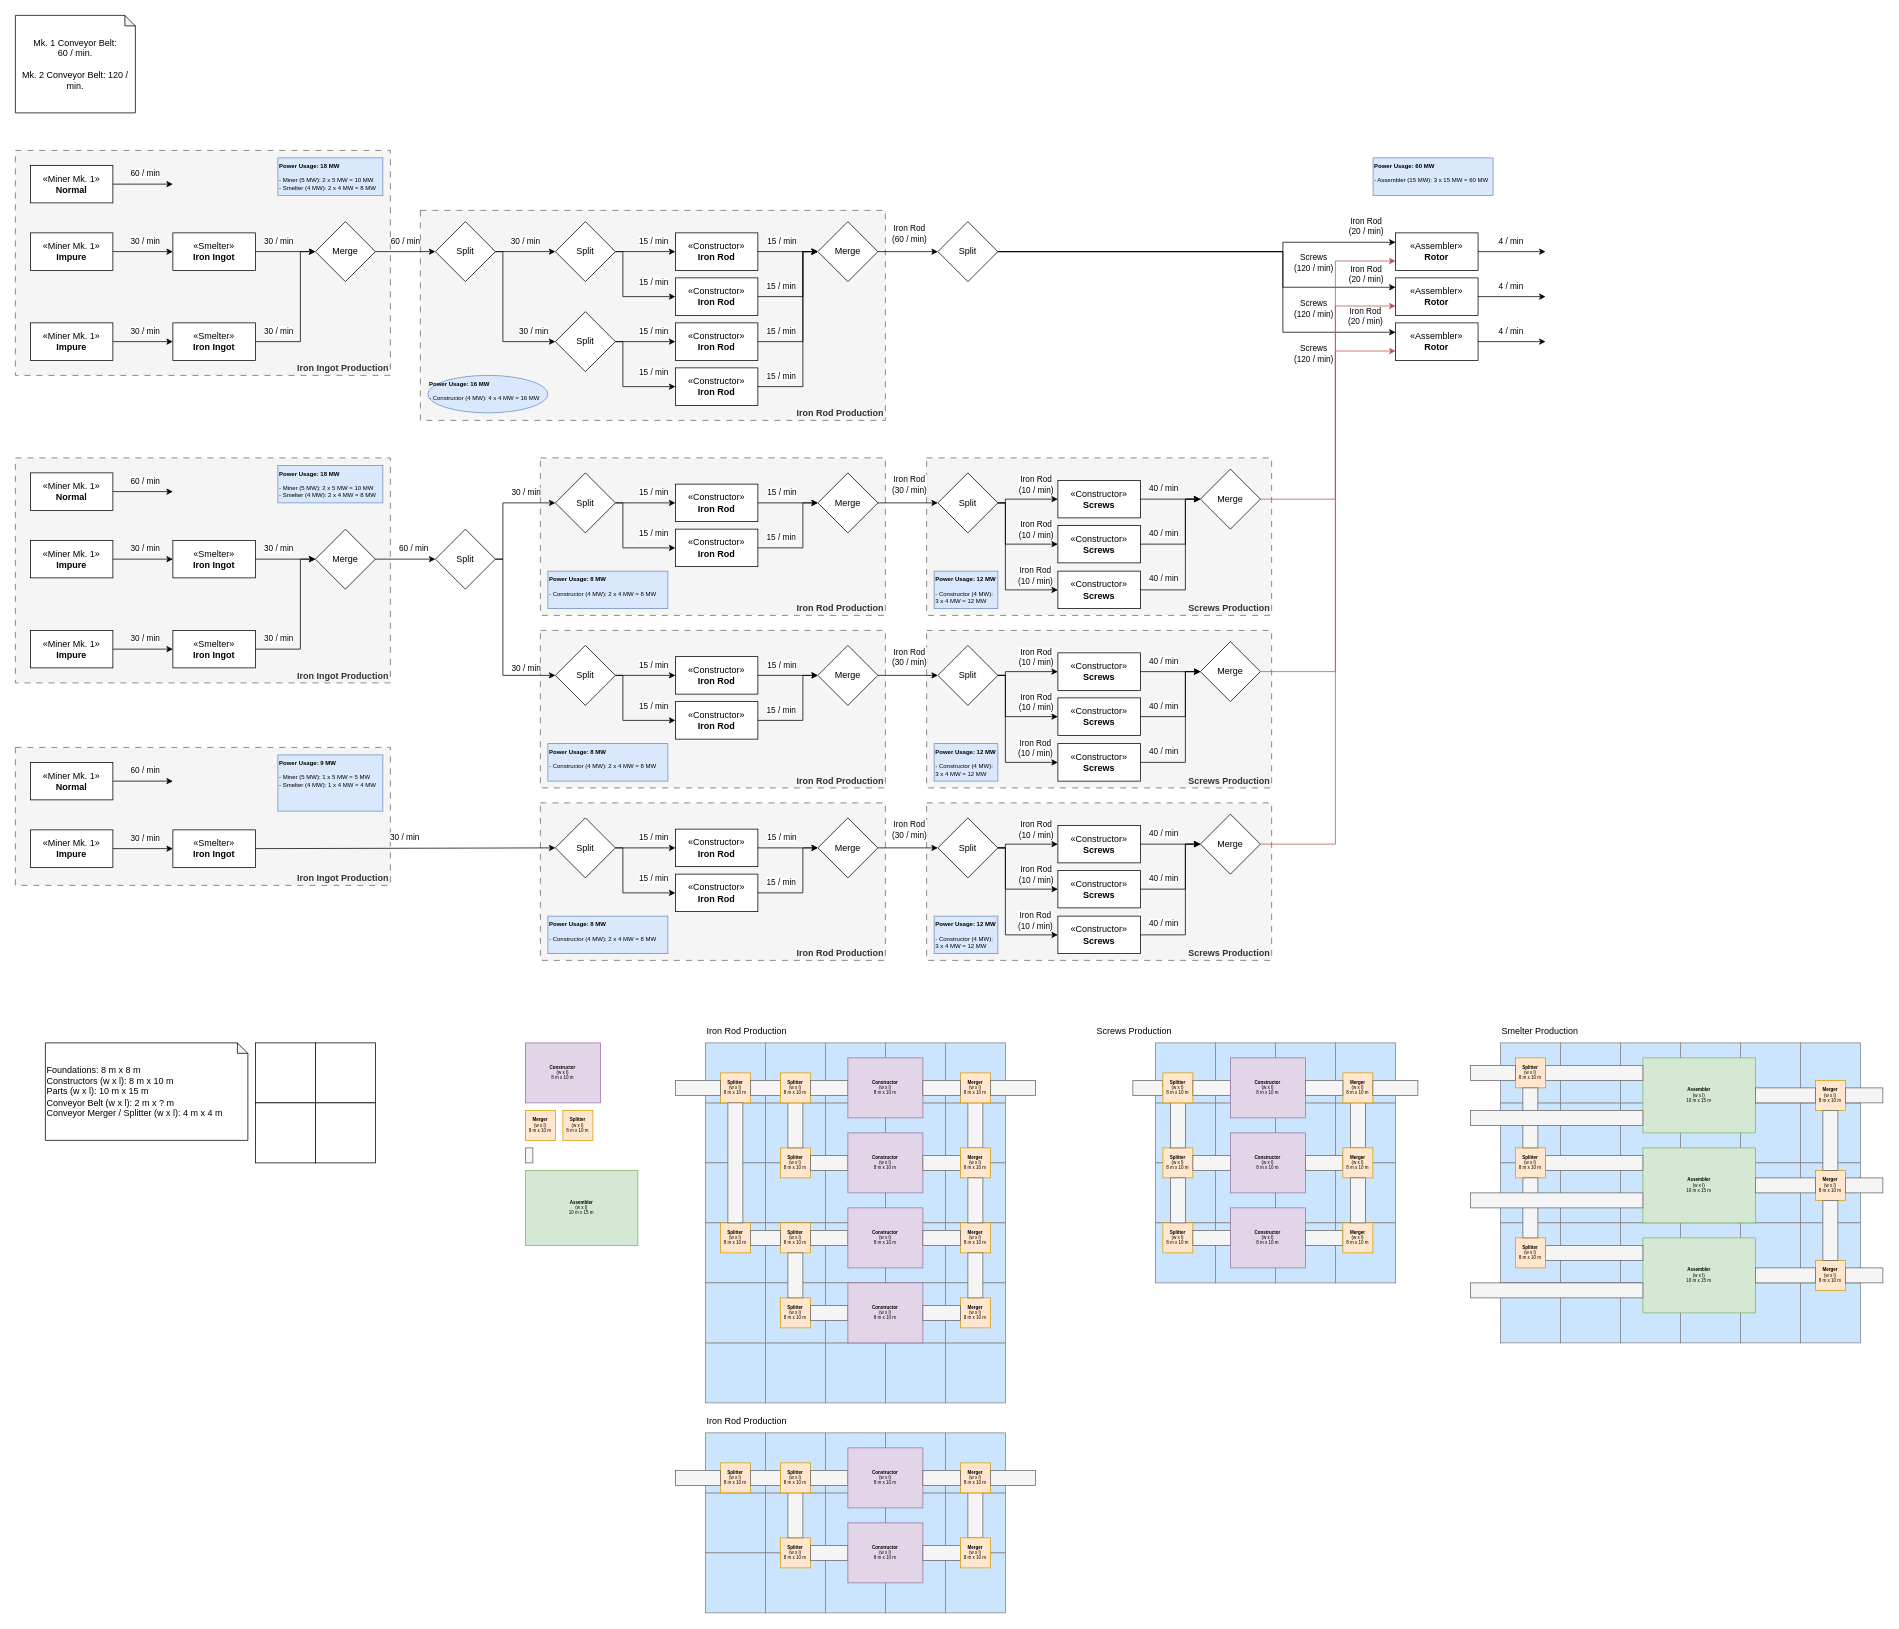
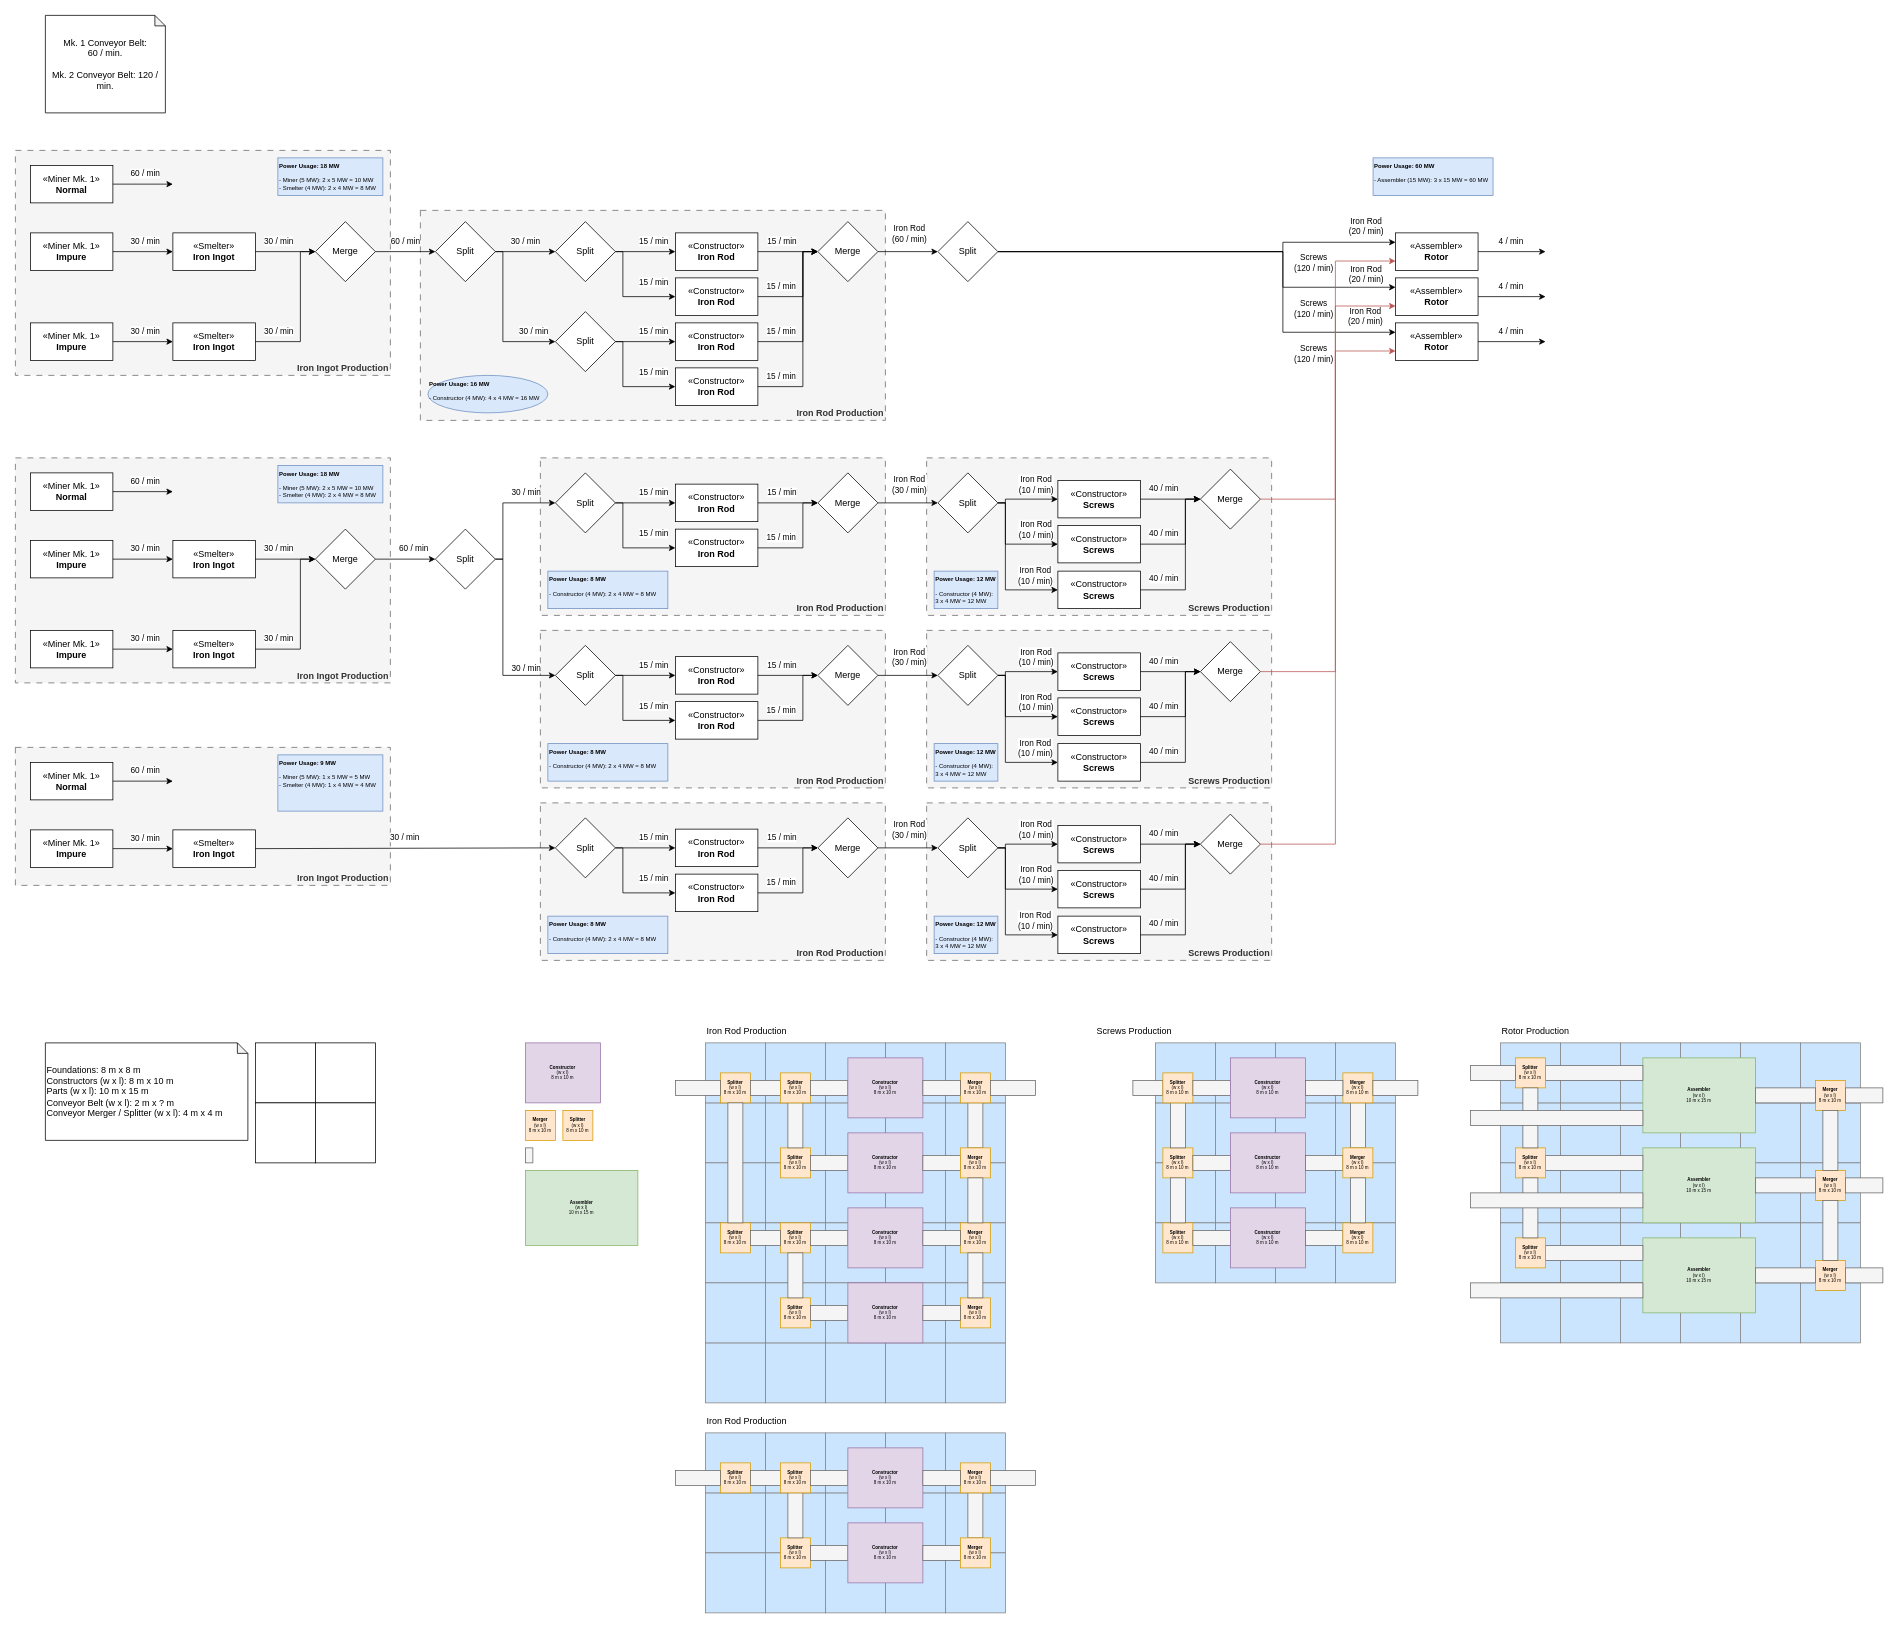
node "Mk. 1 Conveyor Belt: 60 / min. Mk. 2 Conveyor Belt: 120 / min.": moved (75, 64) -> (105, 64)
node "Smelter Production": label "Smelter Production" -> "Rotor Production"
